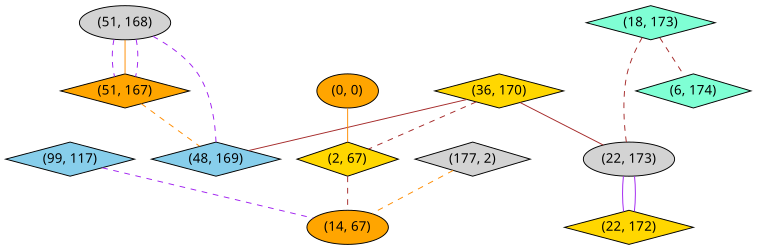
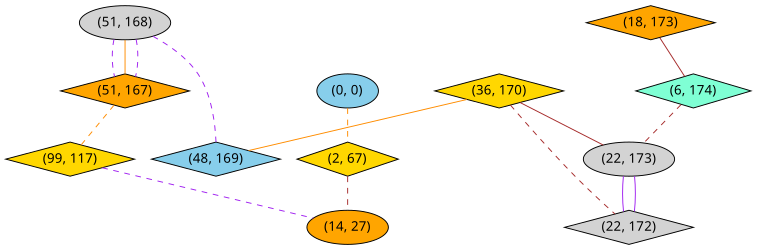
node "(18, 173)": fillcolor aquamarine -> orange
edge "(18, 173)" -- "(6, 174)": style dashed -> solid
edge "(18, 173)" -- "(22, 173)": now "(6, 174)" -- "(22, 173)"
node "(0, 0)": fillcolor orange -> skyblue
edge "(0, 0)" -- "(2, 67)": style solid -> dashed
edge "(51, 167)" -- "(48, 169)": now "(51, 167)" -- "(99, 117)"
edge "(36, 170)" -- "(48, 169)": color brown -> darkorange
edge "(36, 170)" -- "(2, 67)": now "(36, 170)" -- "(22, 172)"
node "(99, 117)": fillcolor skyblue -> gold
node "(177, 2)": removed
node "(14, 67)": label "(14, 67)" -> "(14, 27)"
node "(22, 172)": fillcolor gold -> lightgrey
